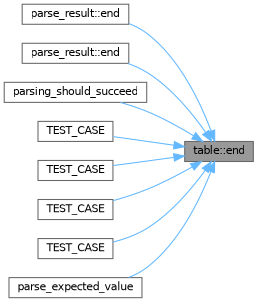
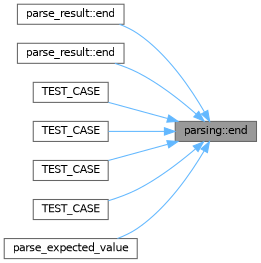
node "parsing_should_succeed": removed
node "table::end": label "table::end" -> "parsing::end"
